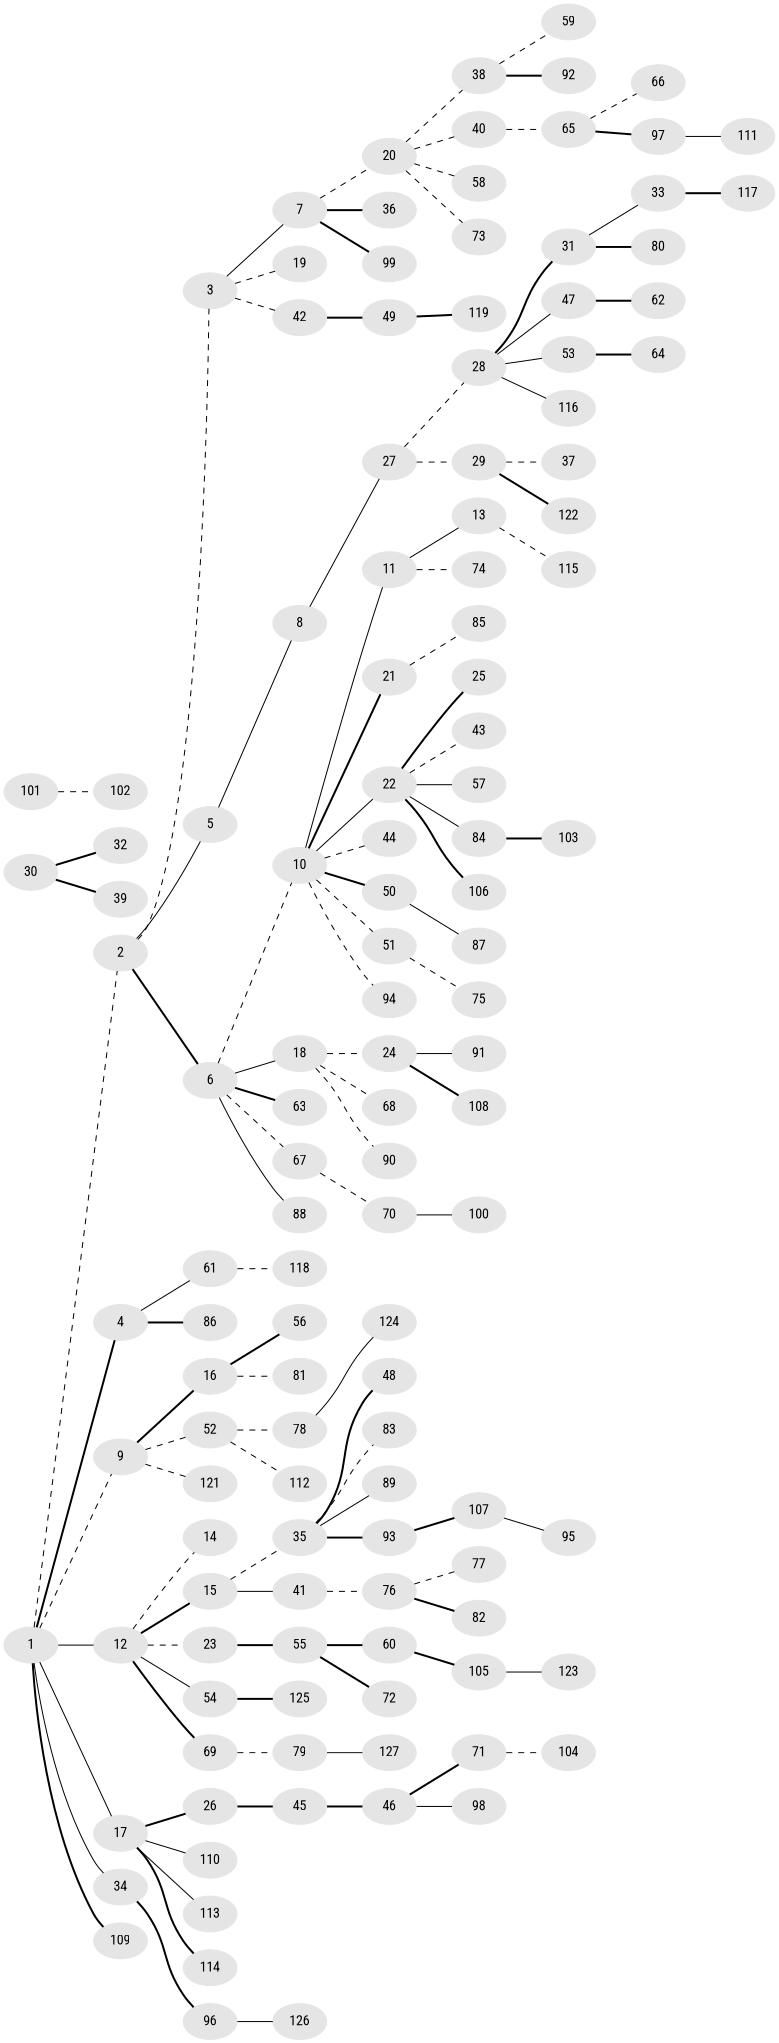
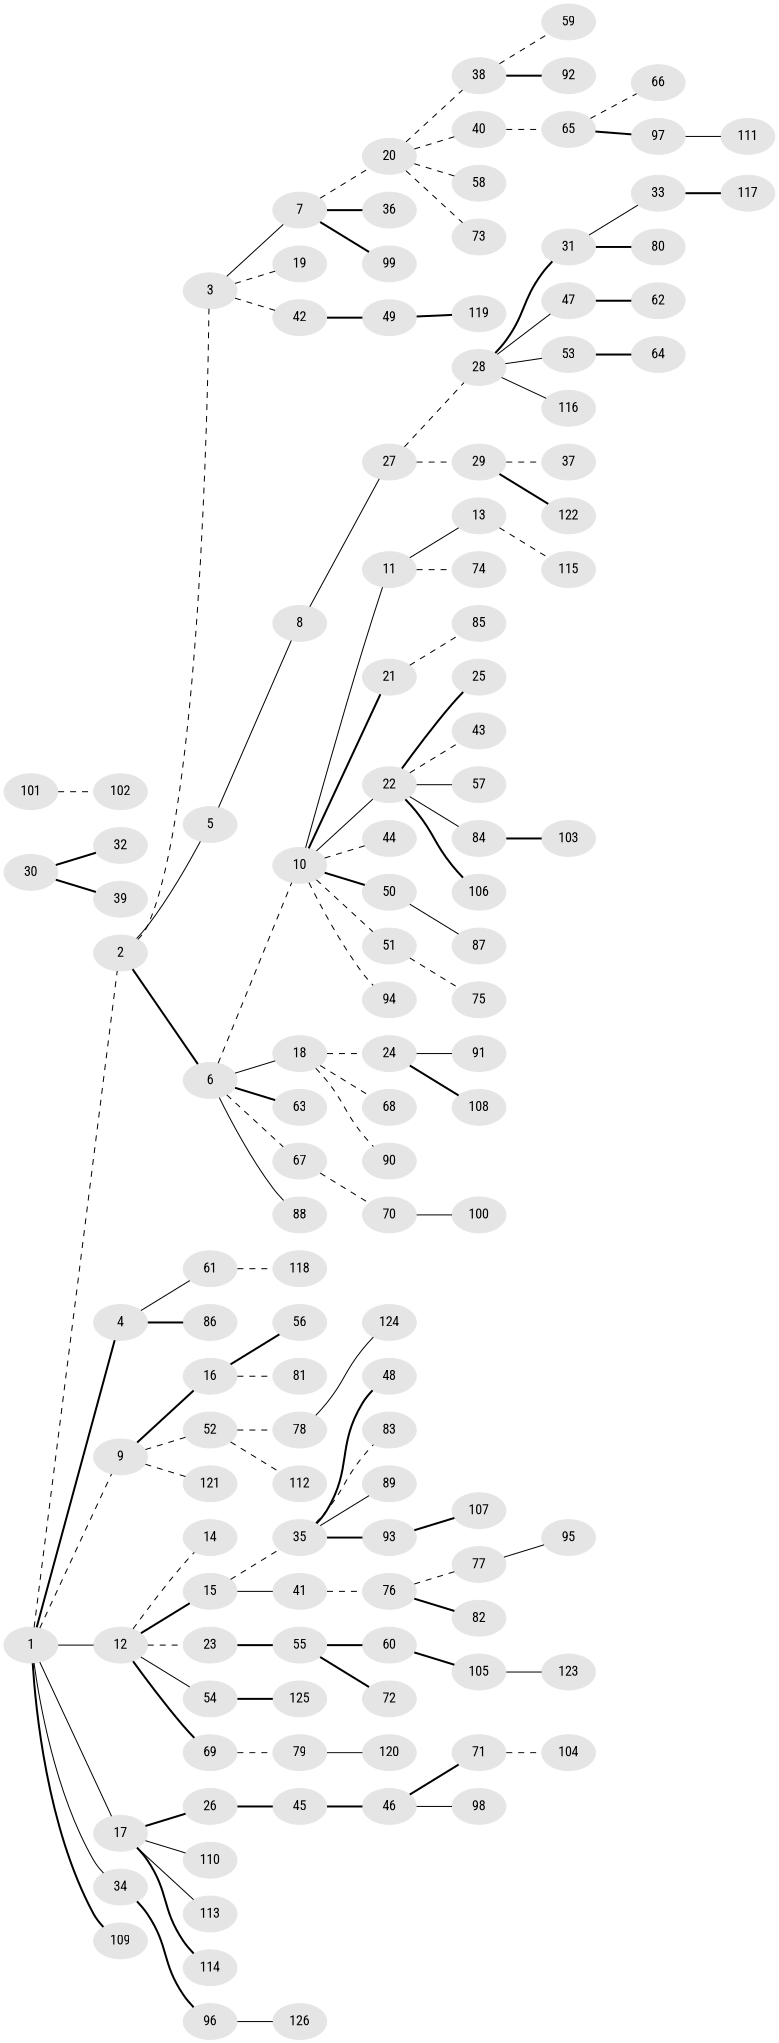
edge "107" -- "95": now "77" -- "95"
node "127": label "127" -> "120"
